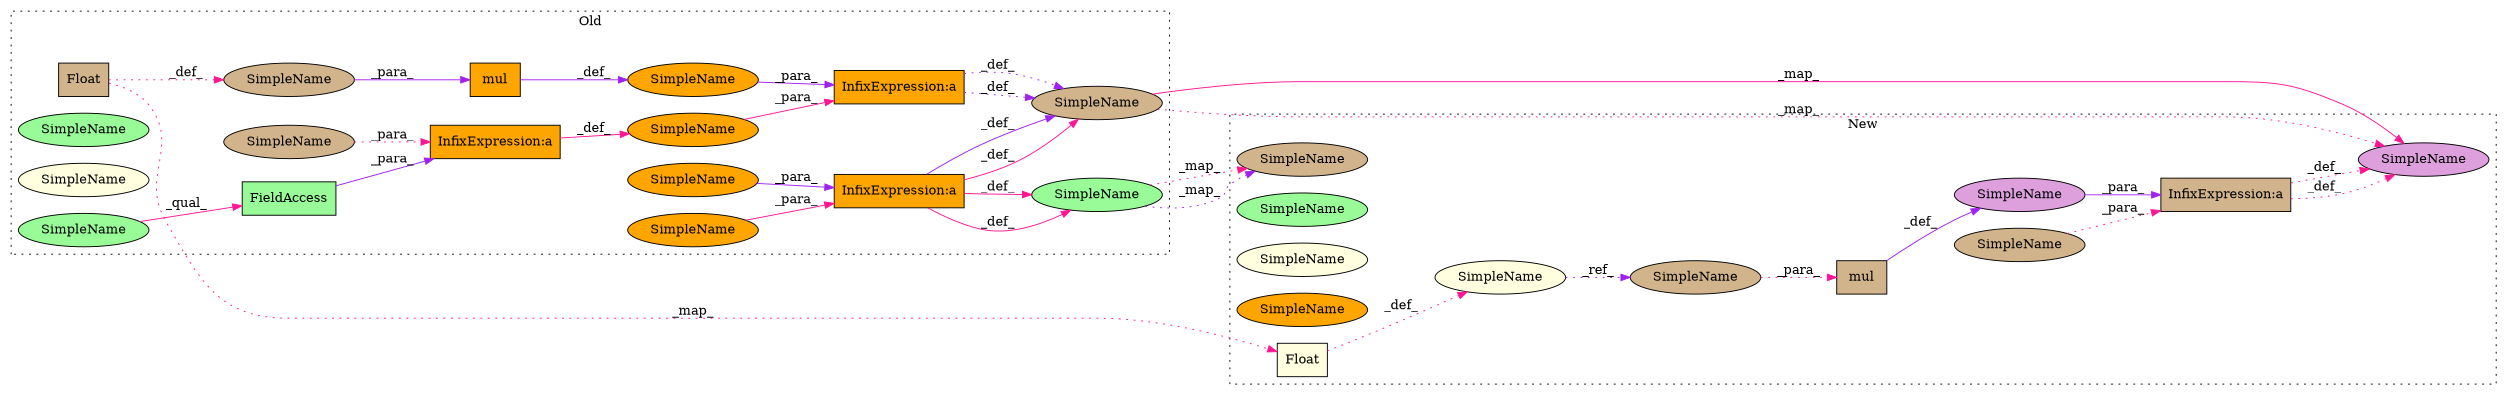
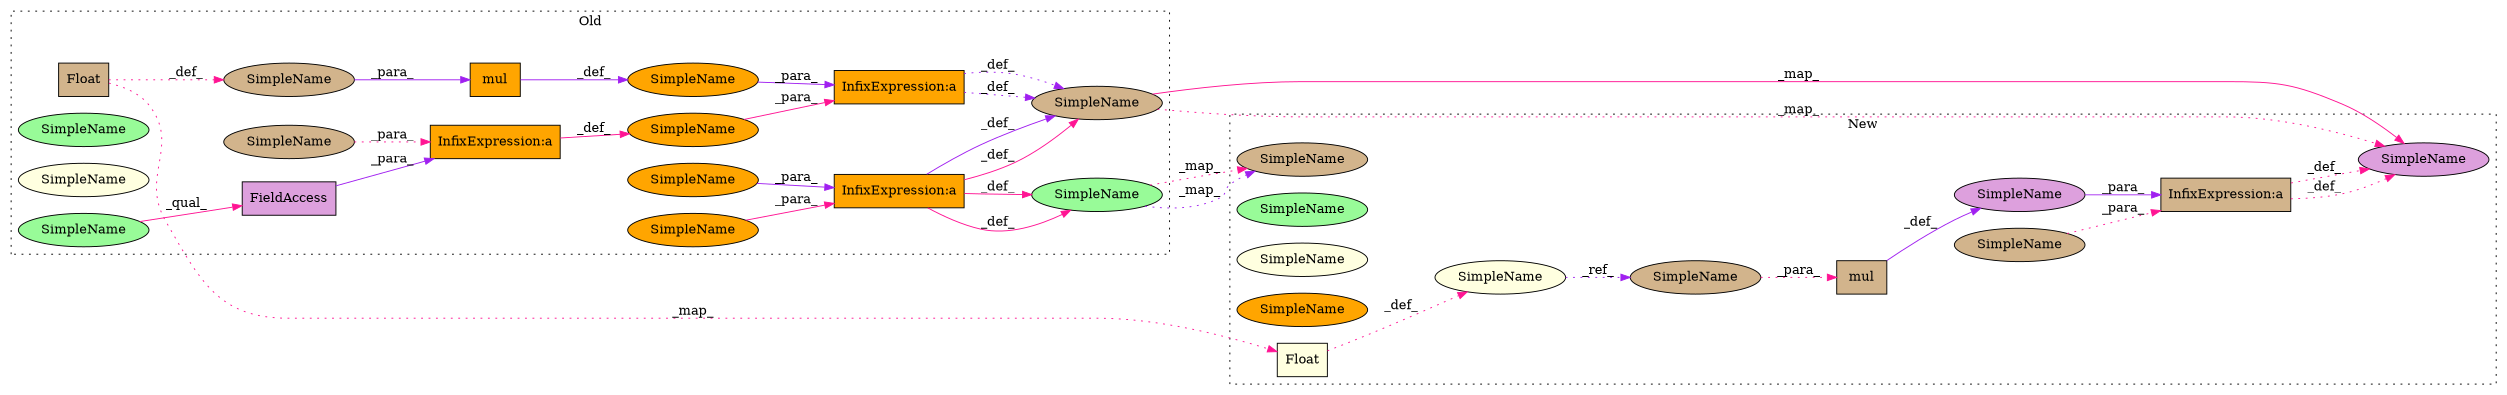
node "FieldAccess": fillcolor palegreen -> plum
